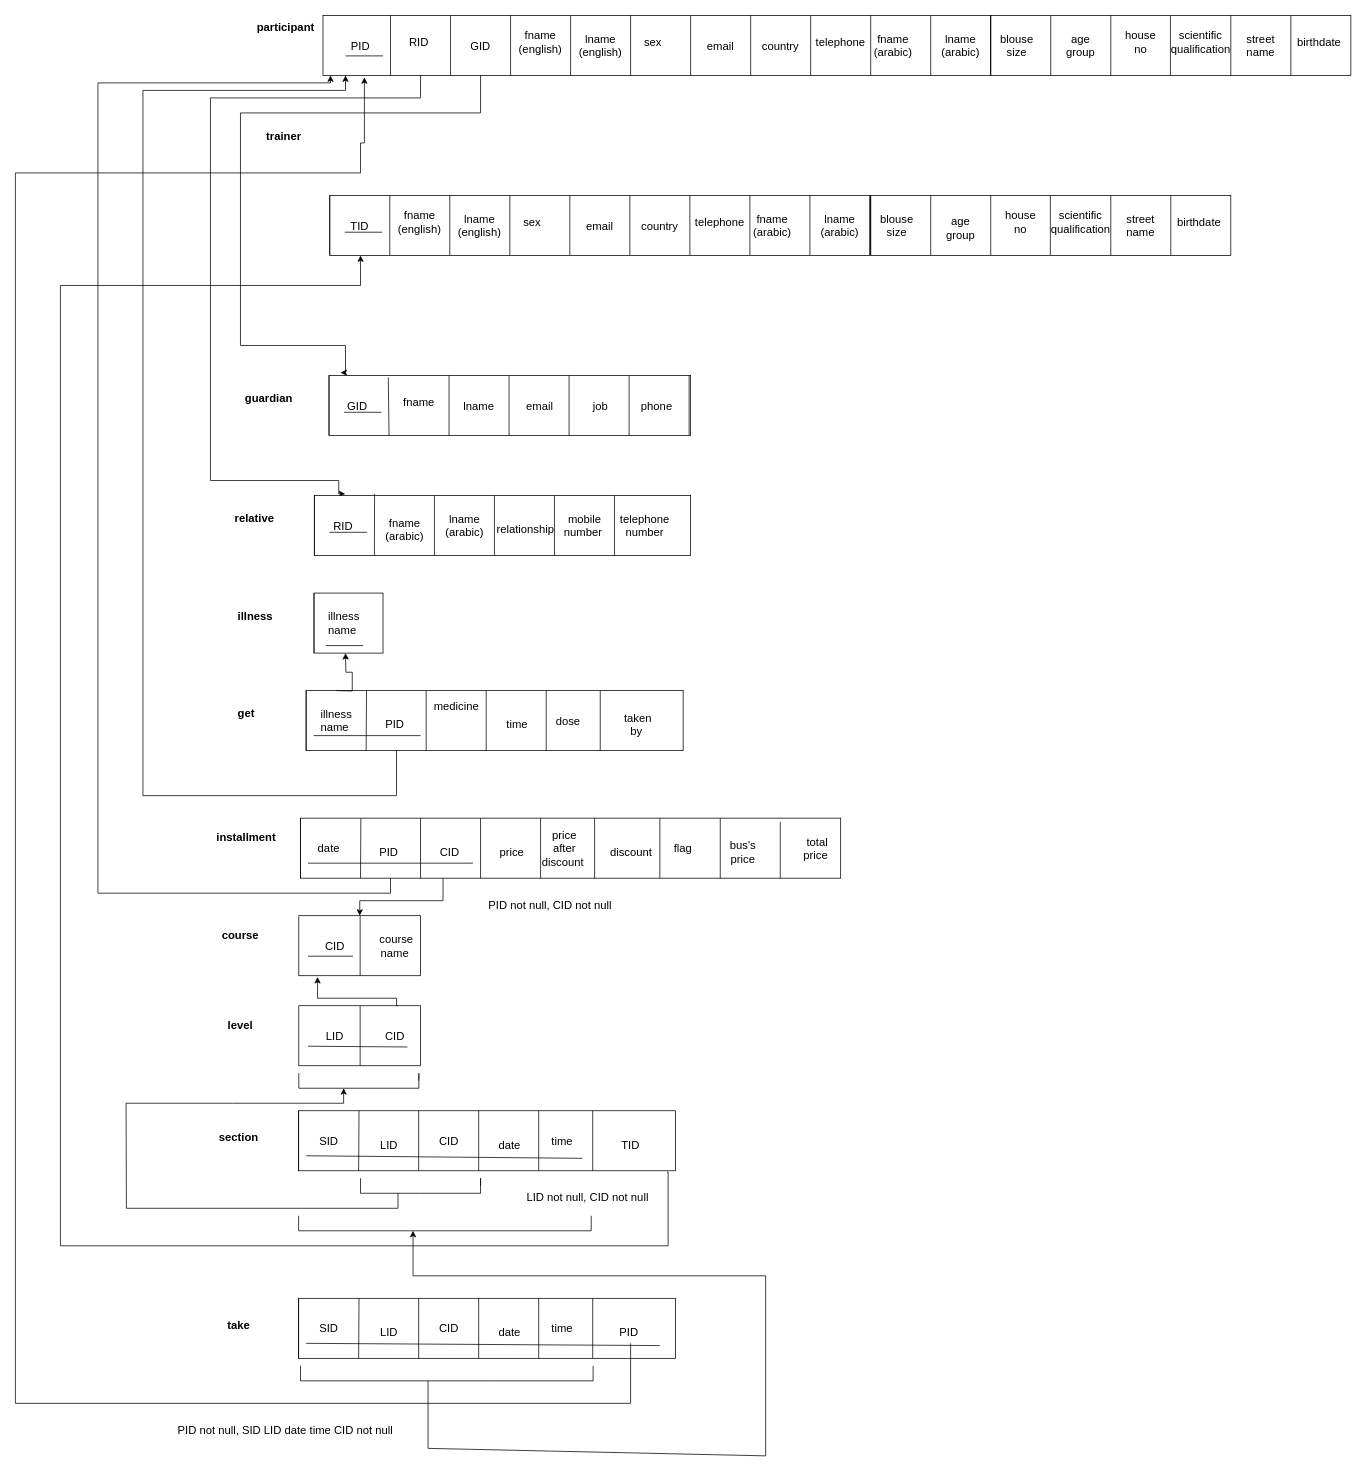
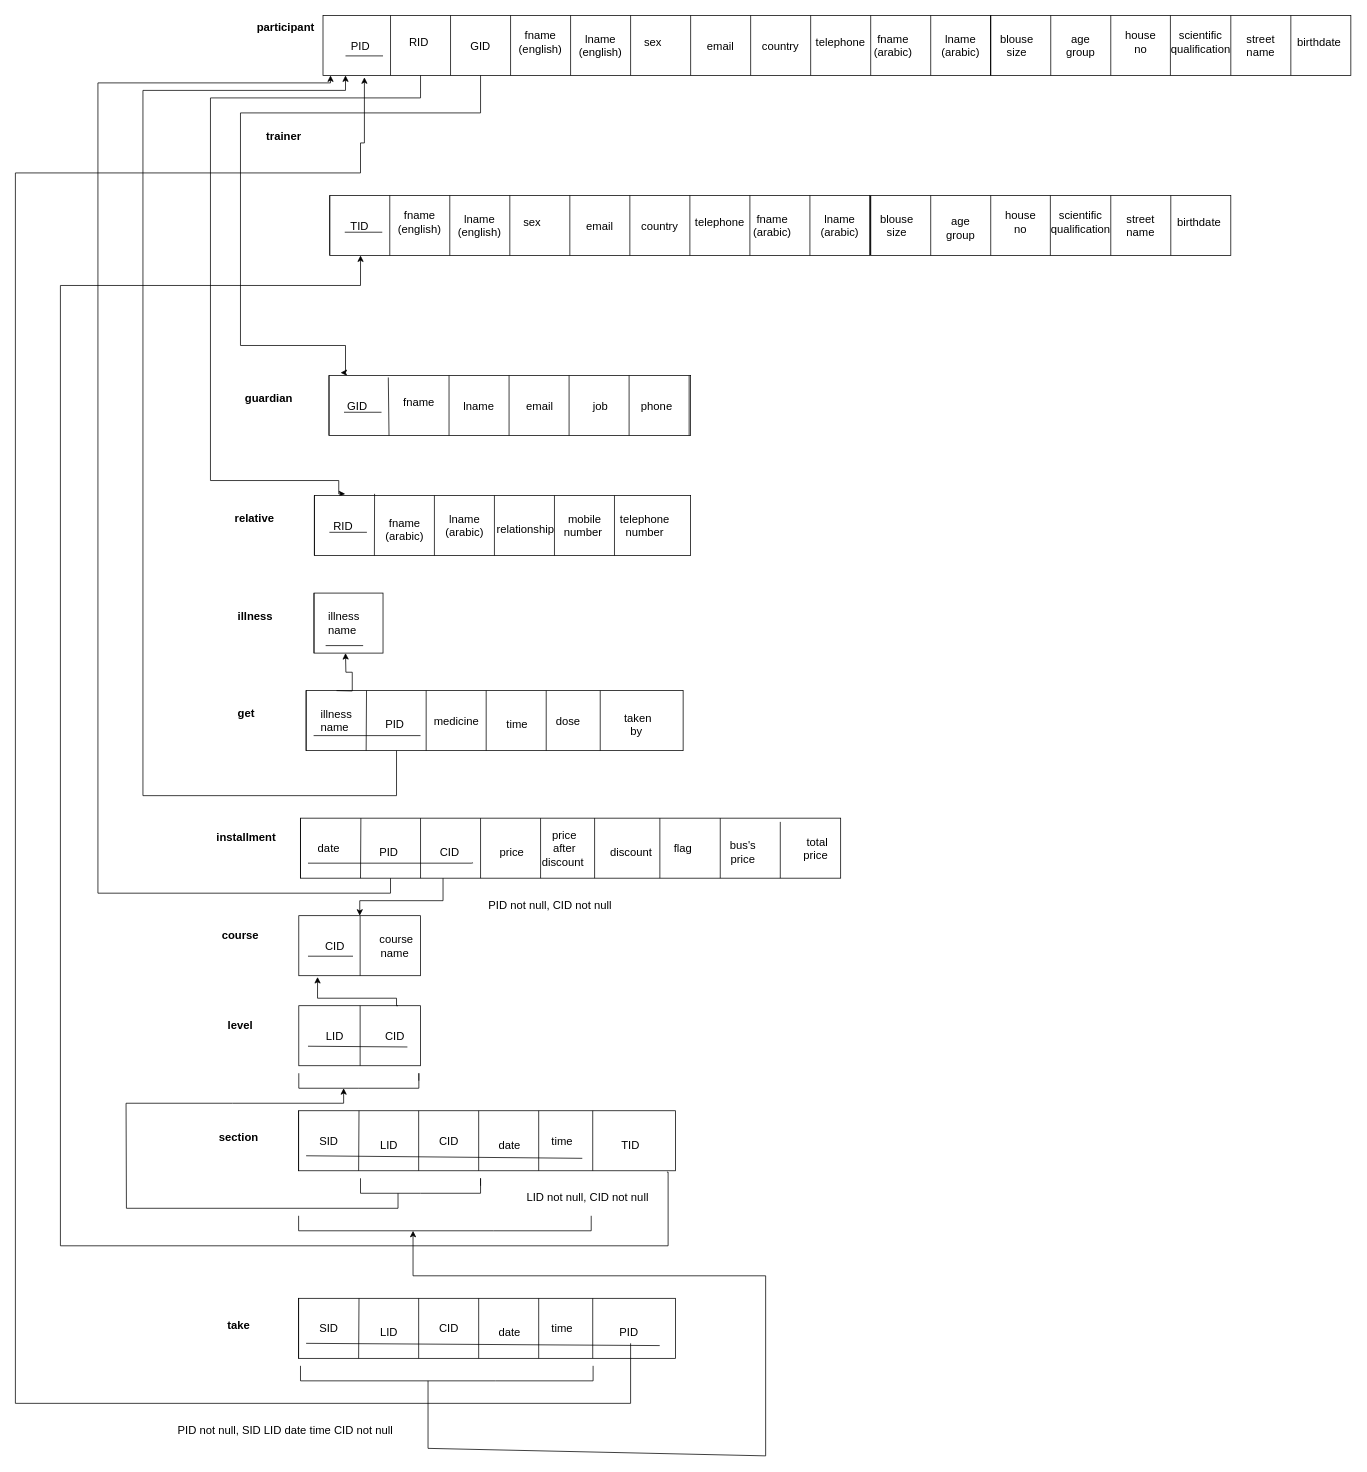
node "medicine": moved (456, 705) -> (456, 720)
